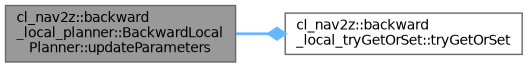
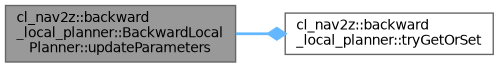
node "cl_nav2z::backward _local_tryGetOrSet::tryGetOrSet": label "cl_nav2z::backward _local_tryGetOrSet::tryGetOrSet" -> "cl_nav2z::backward _local_planner::tryGetOrSet"
